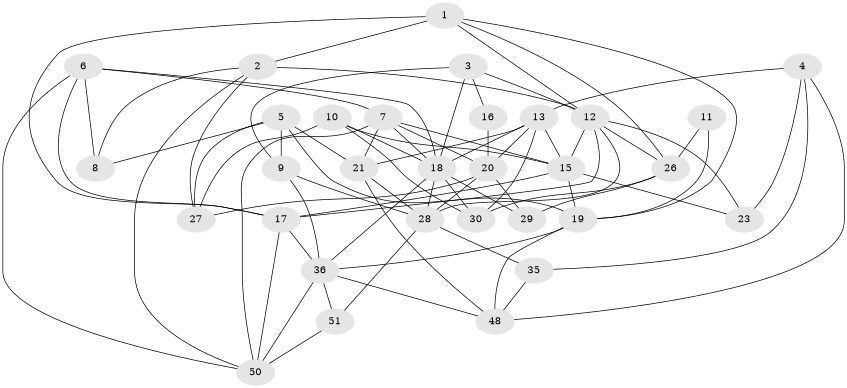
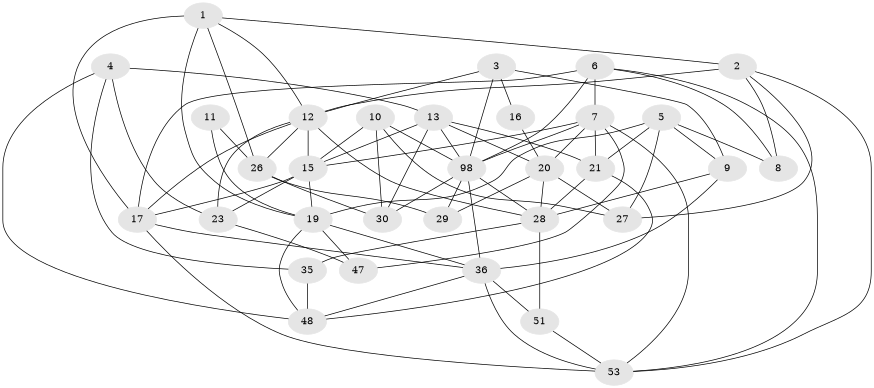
node "18": label "18" -> "98"
node "47": added
node "50": label "50" -> "53"
